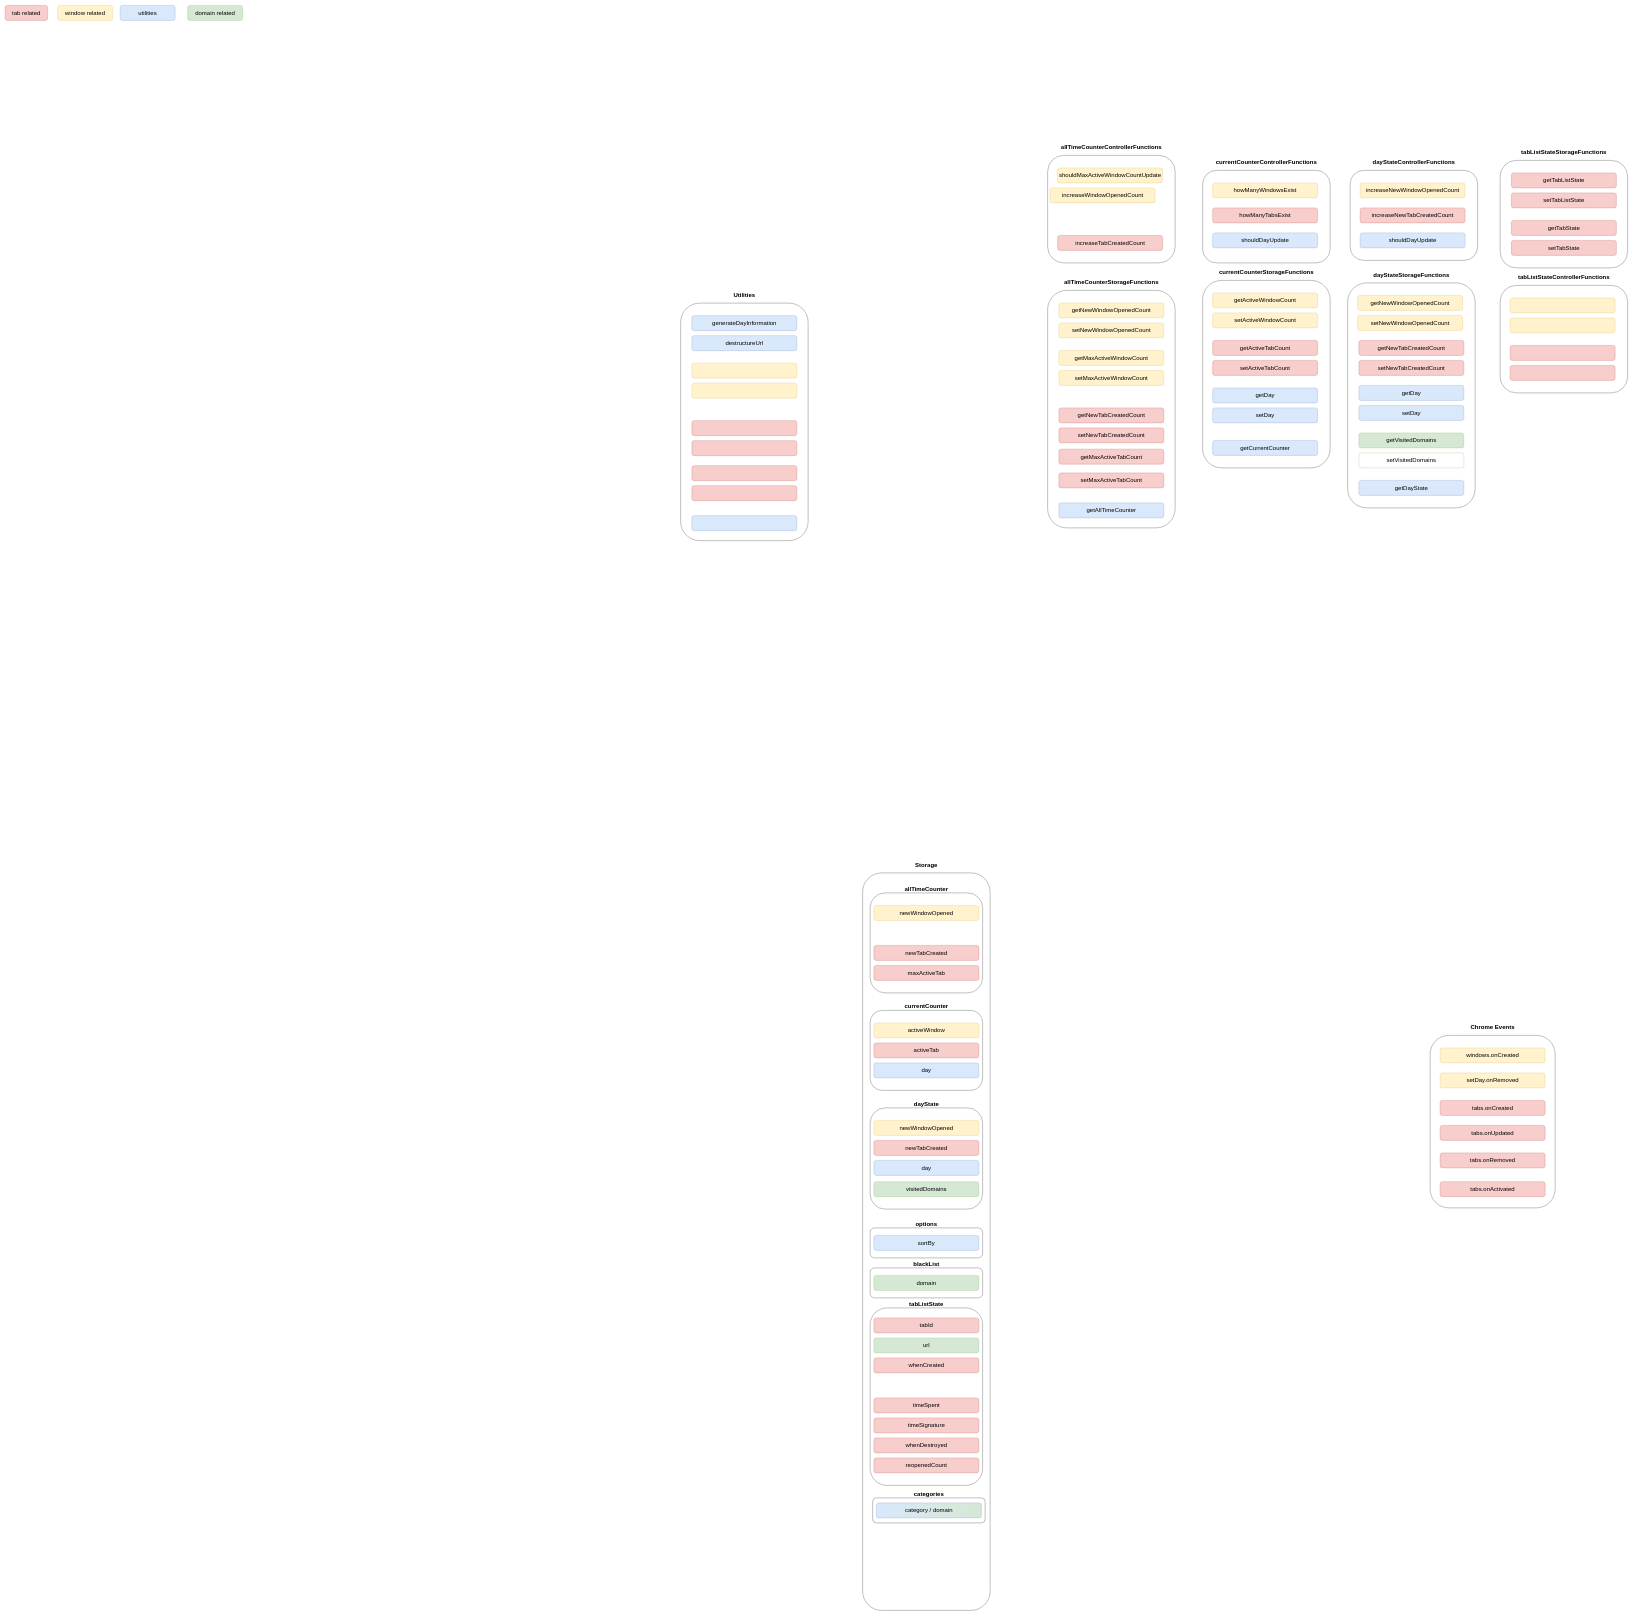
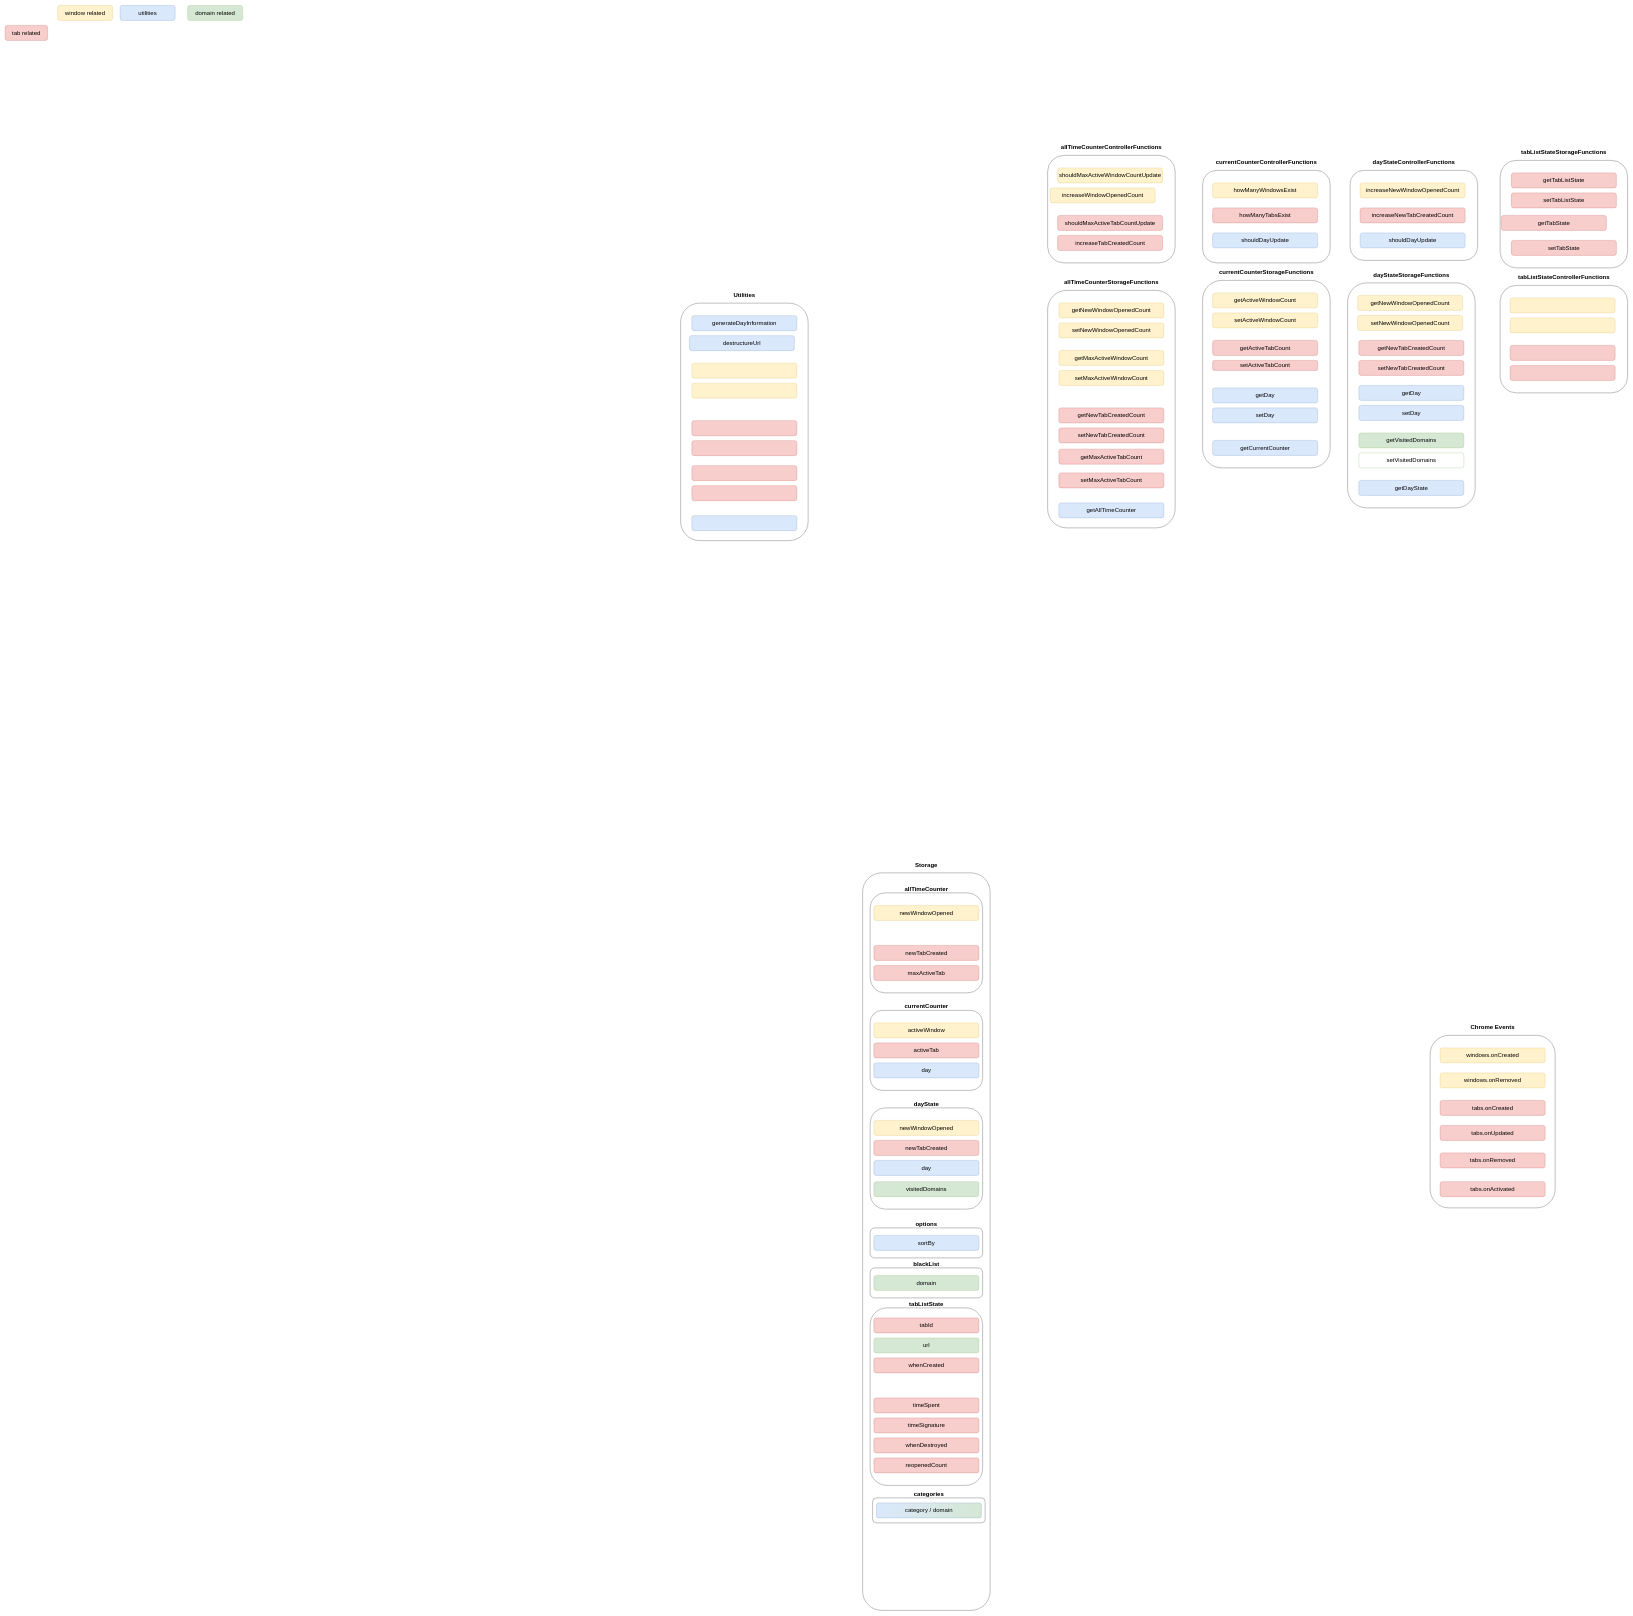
node "tab related": moved (26, 13) -> (26, 33)
node "shouldMaxActiveTabCountUpdate": added
node "getTabState": moved (1564, 228) -> (1554, 223)
node "destructureUrl": moved (744, 343) -> (742, 343)
node "setActiveTabCount": size 105x15 -> 105x10
node "setDay.onRemoved": label "setDay.onRemoved" -> "windows.onRemoved"
